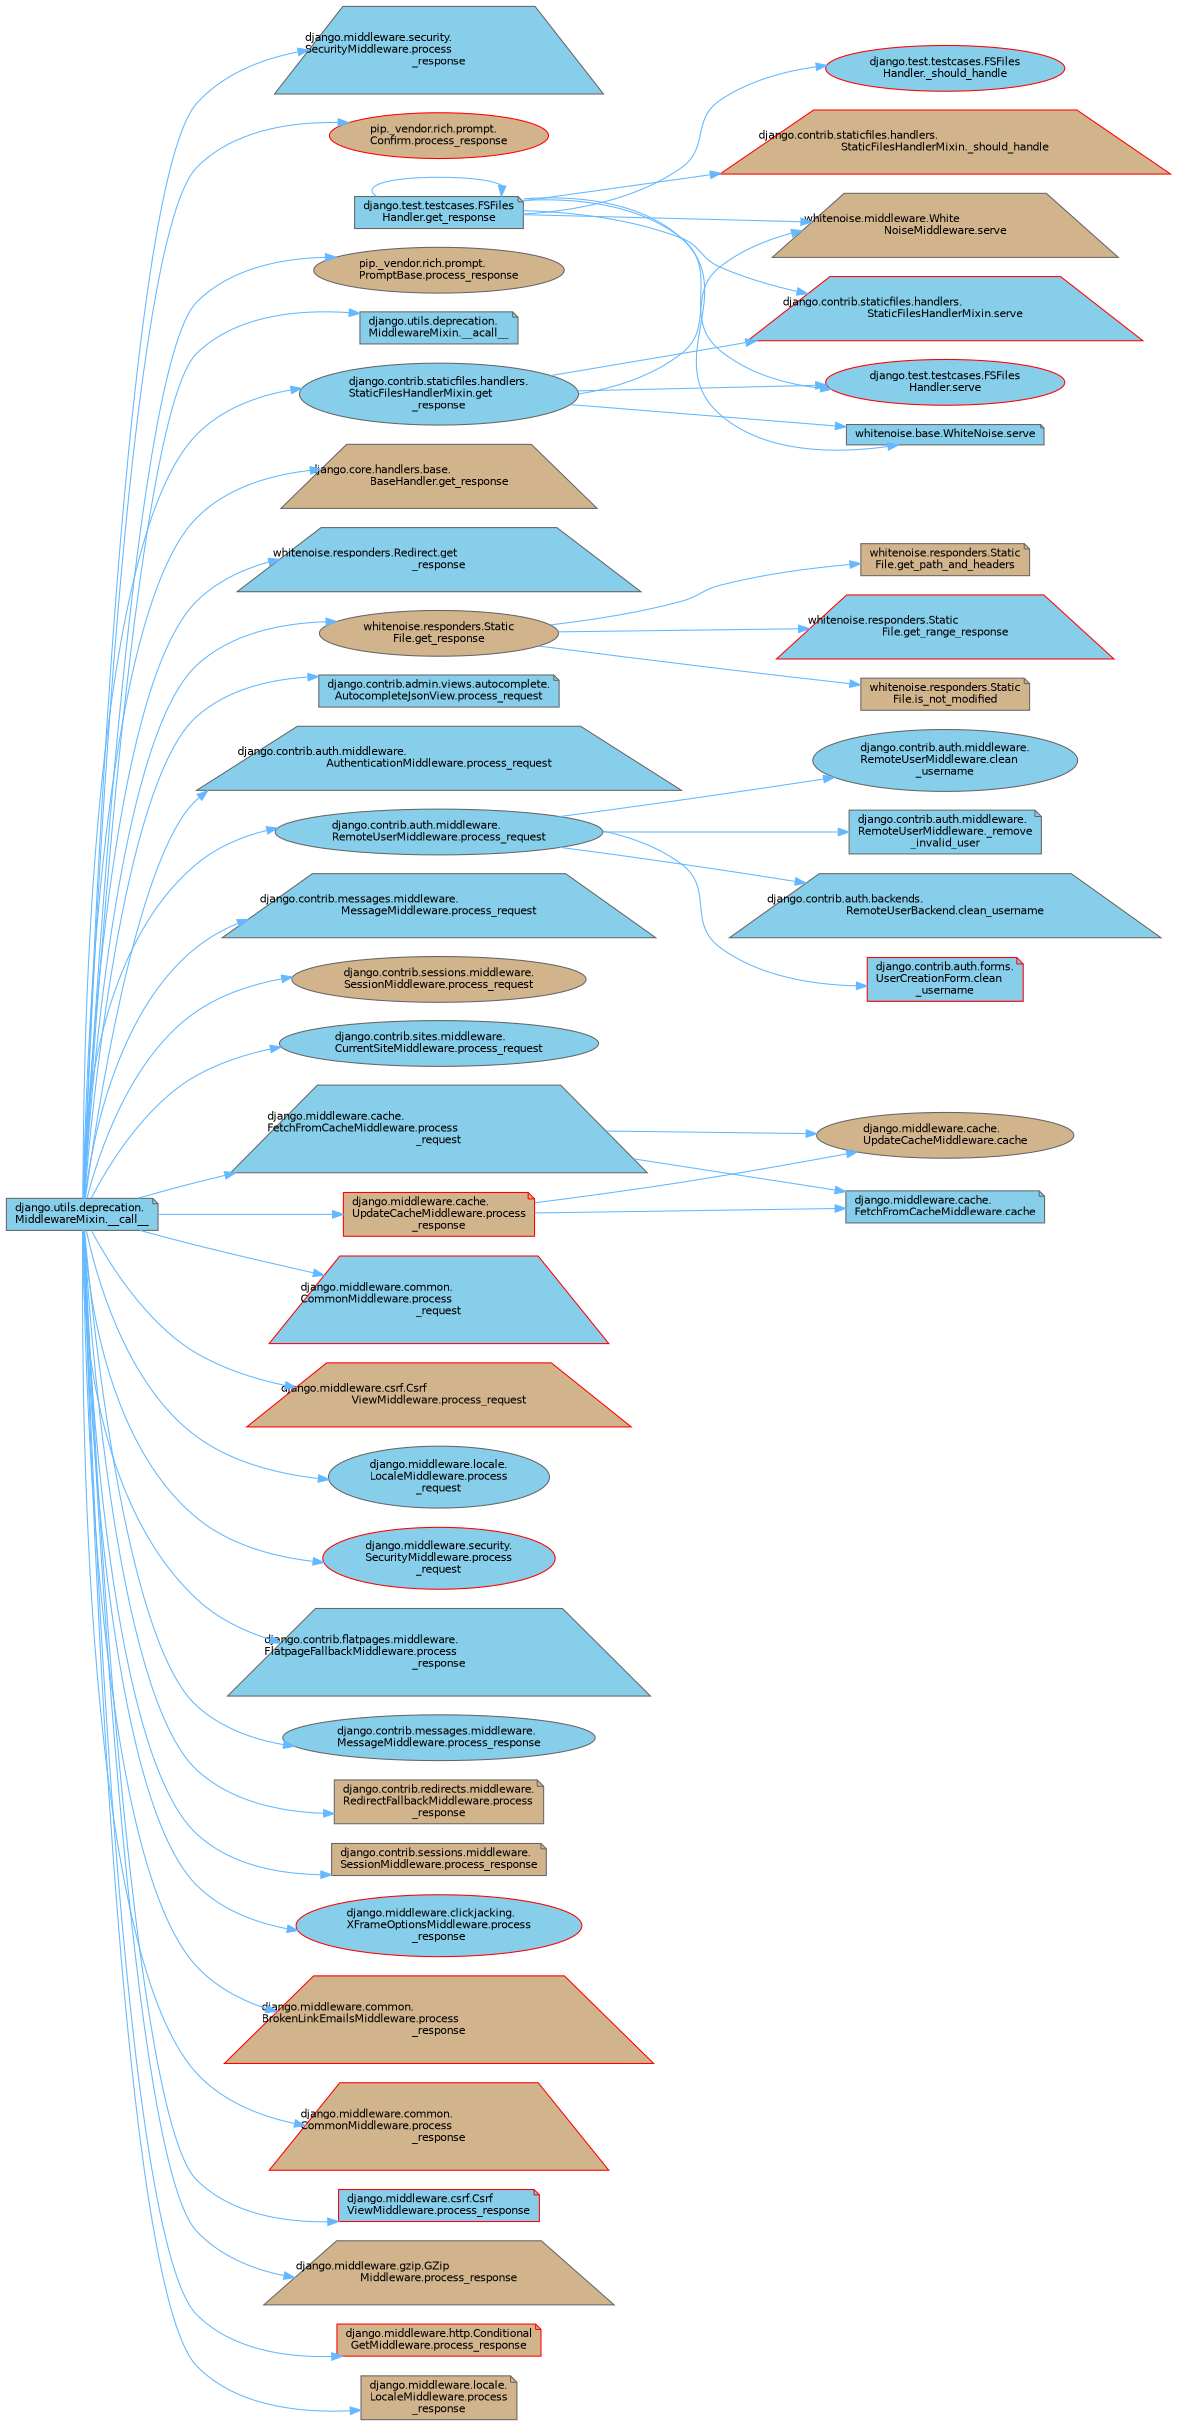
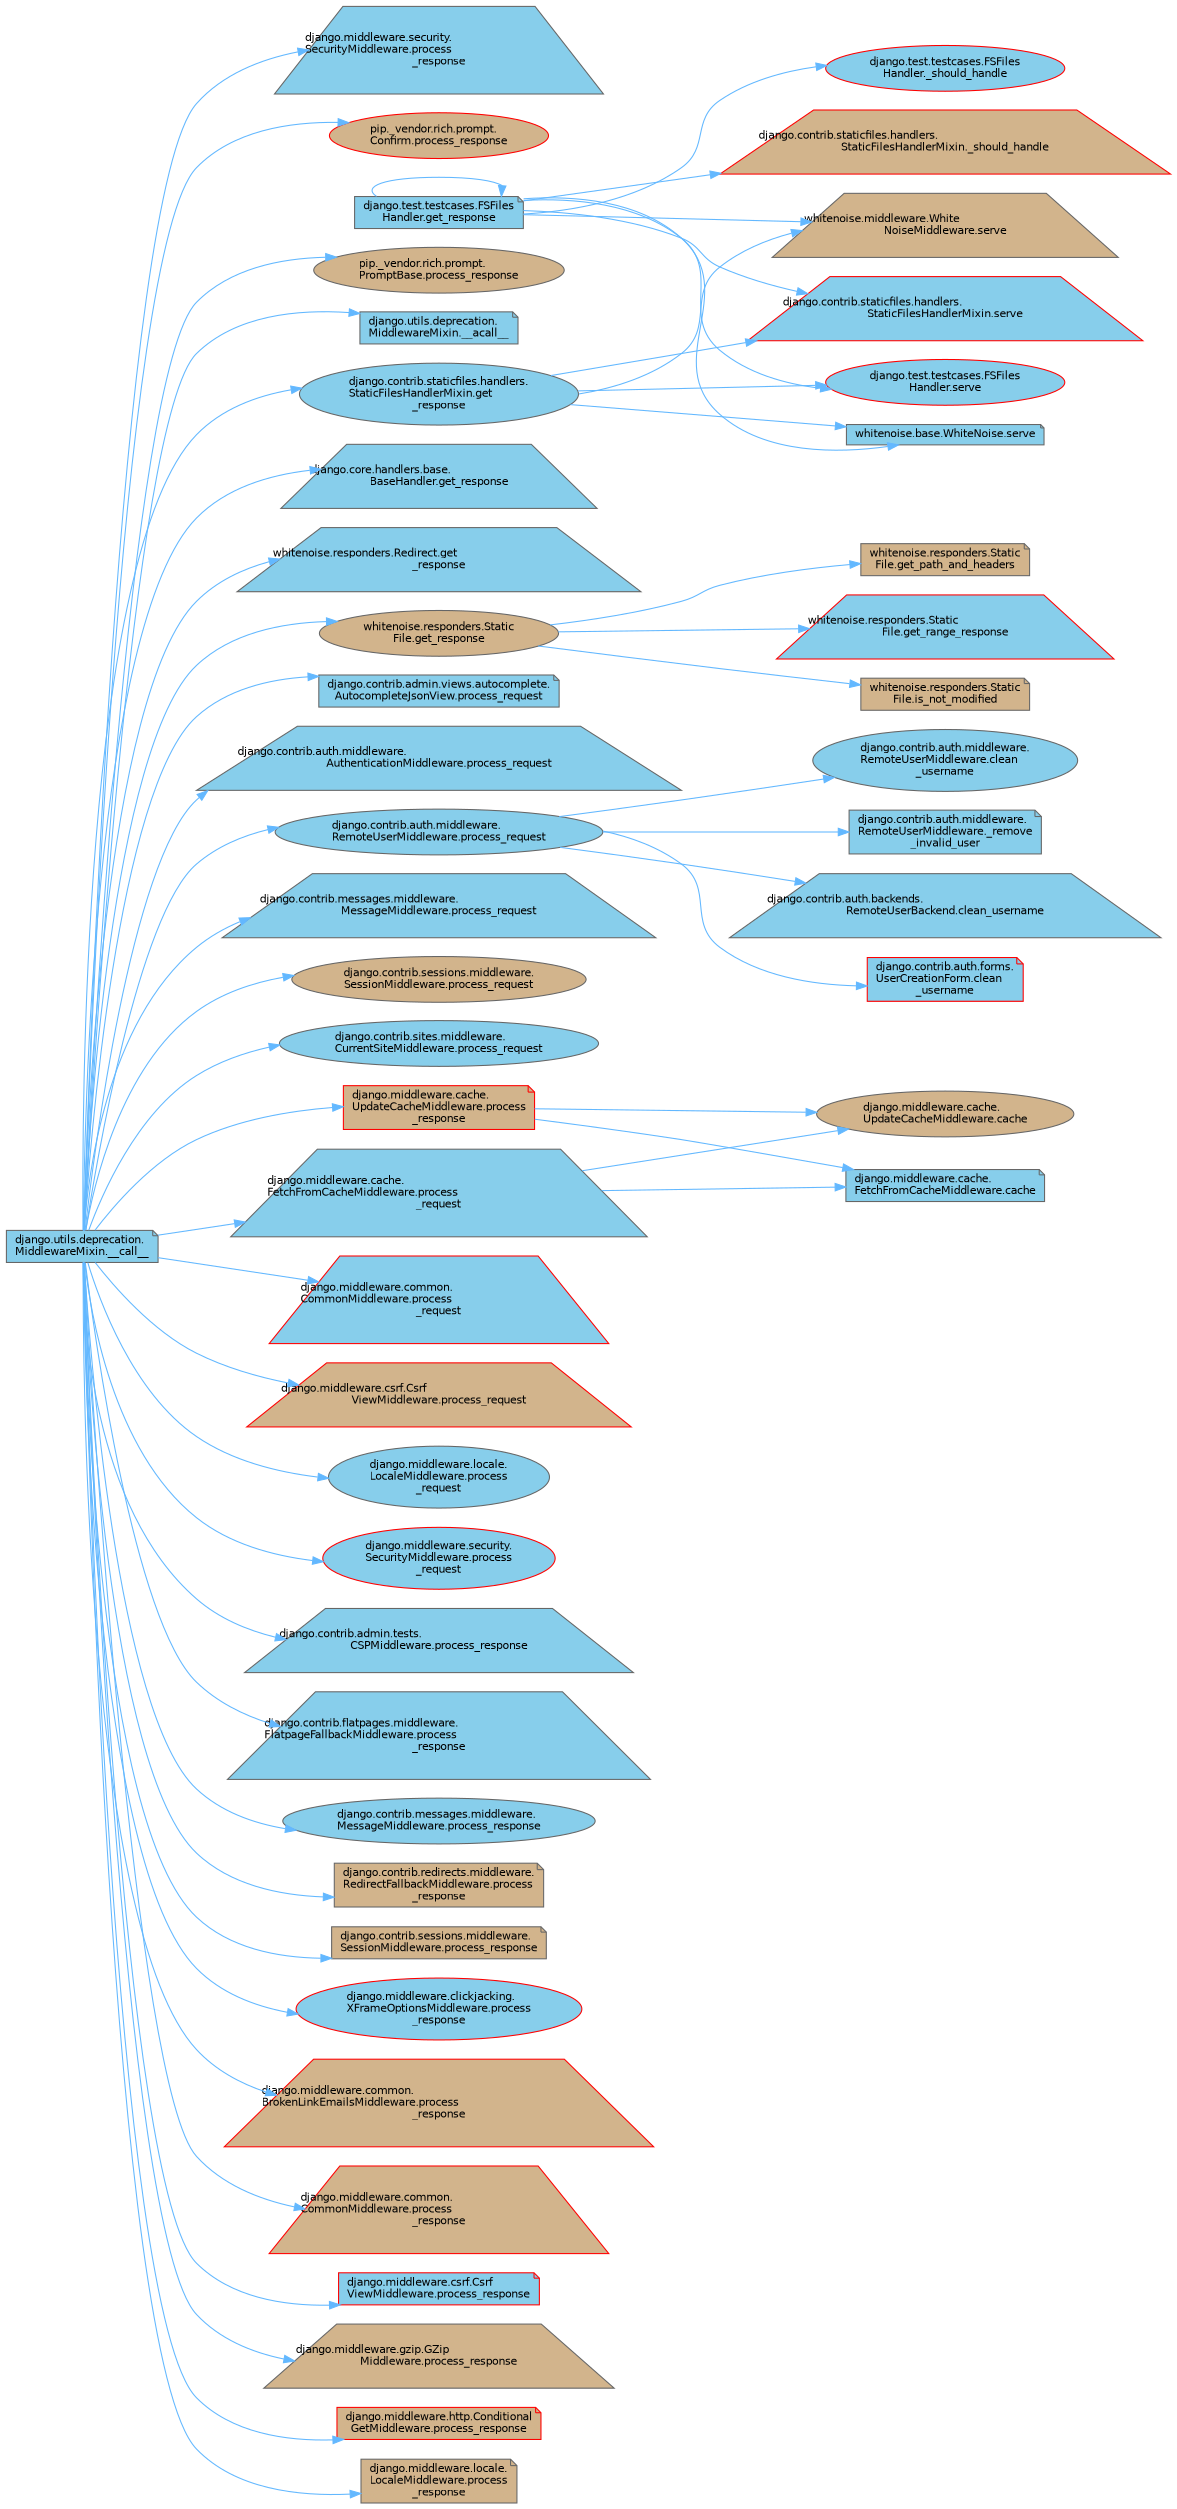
node "django.core.handlers.base. BaseHandler.get_response": fillcolor tan -> skyblue
node "django.contrib.admin.tests. CSPMiddleware.process_response": added
